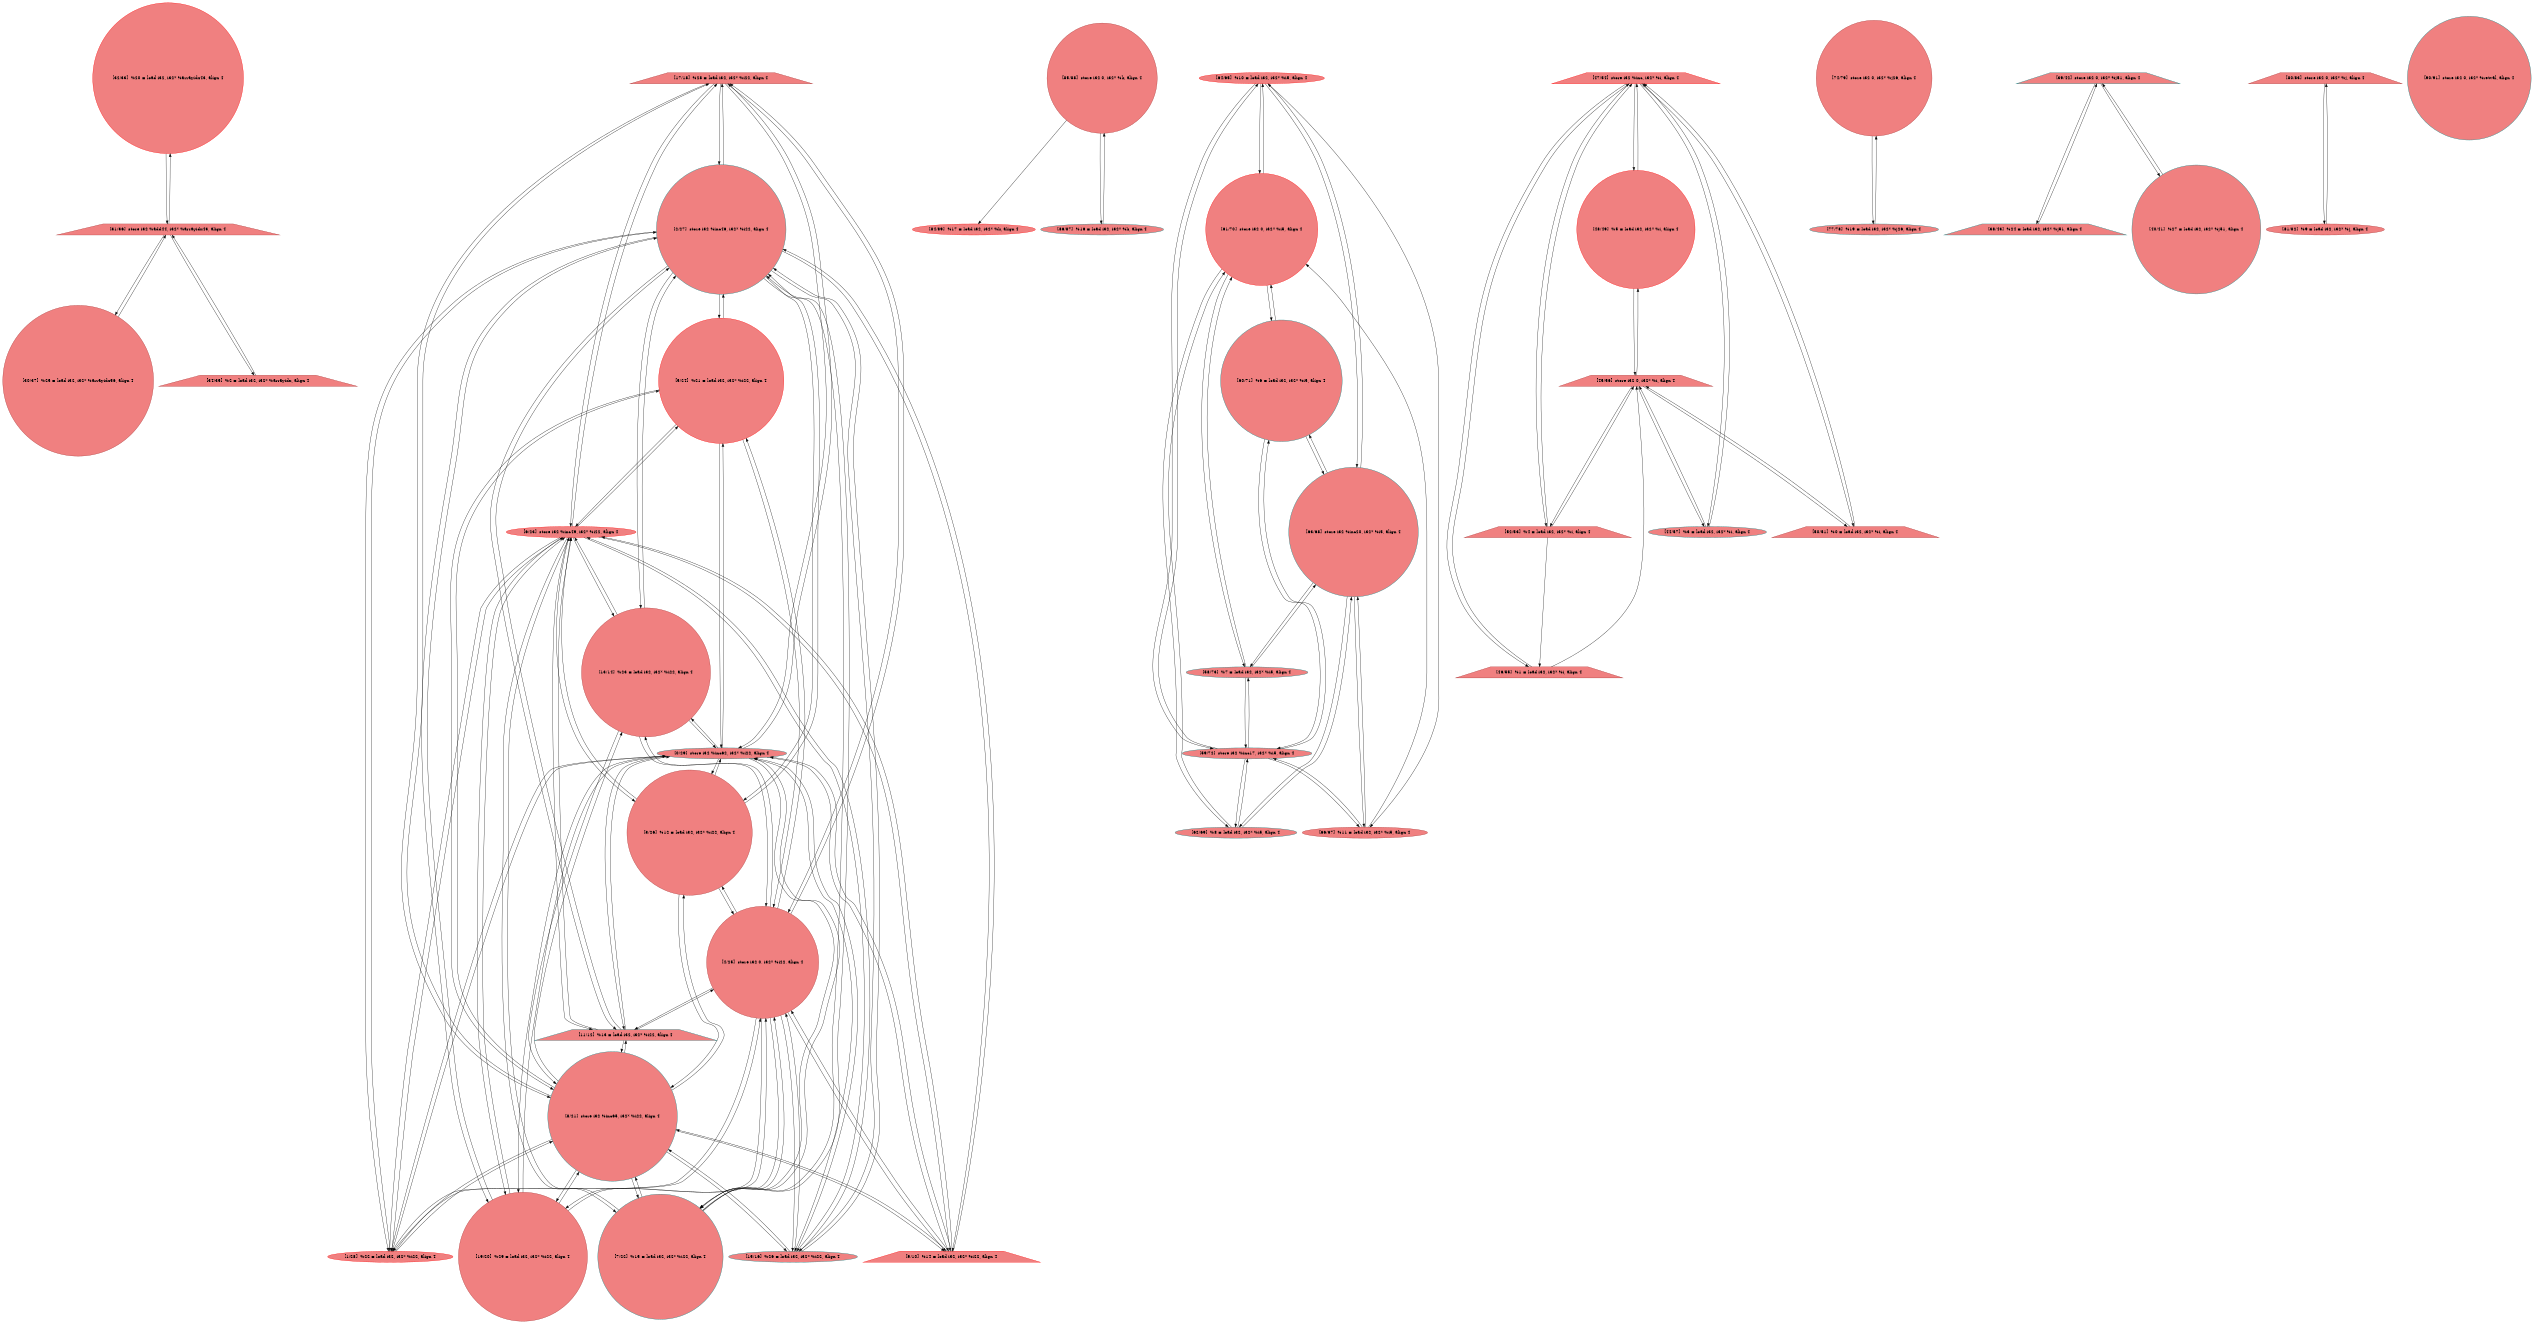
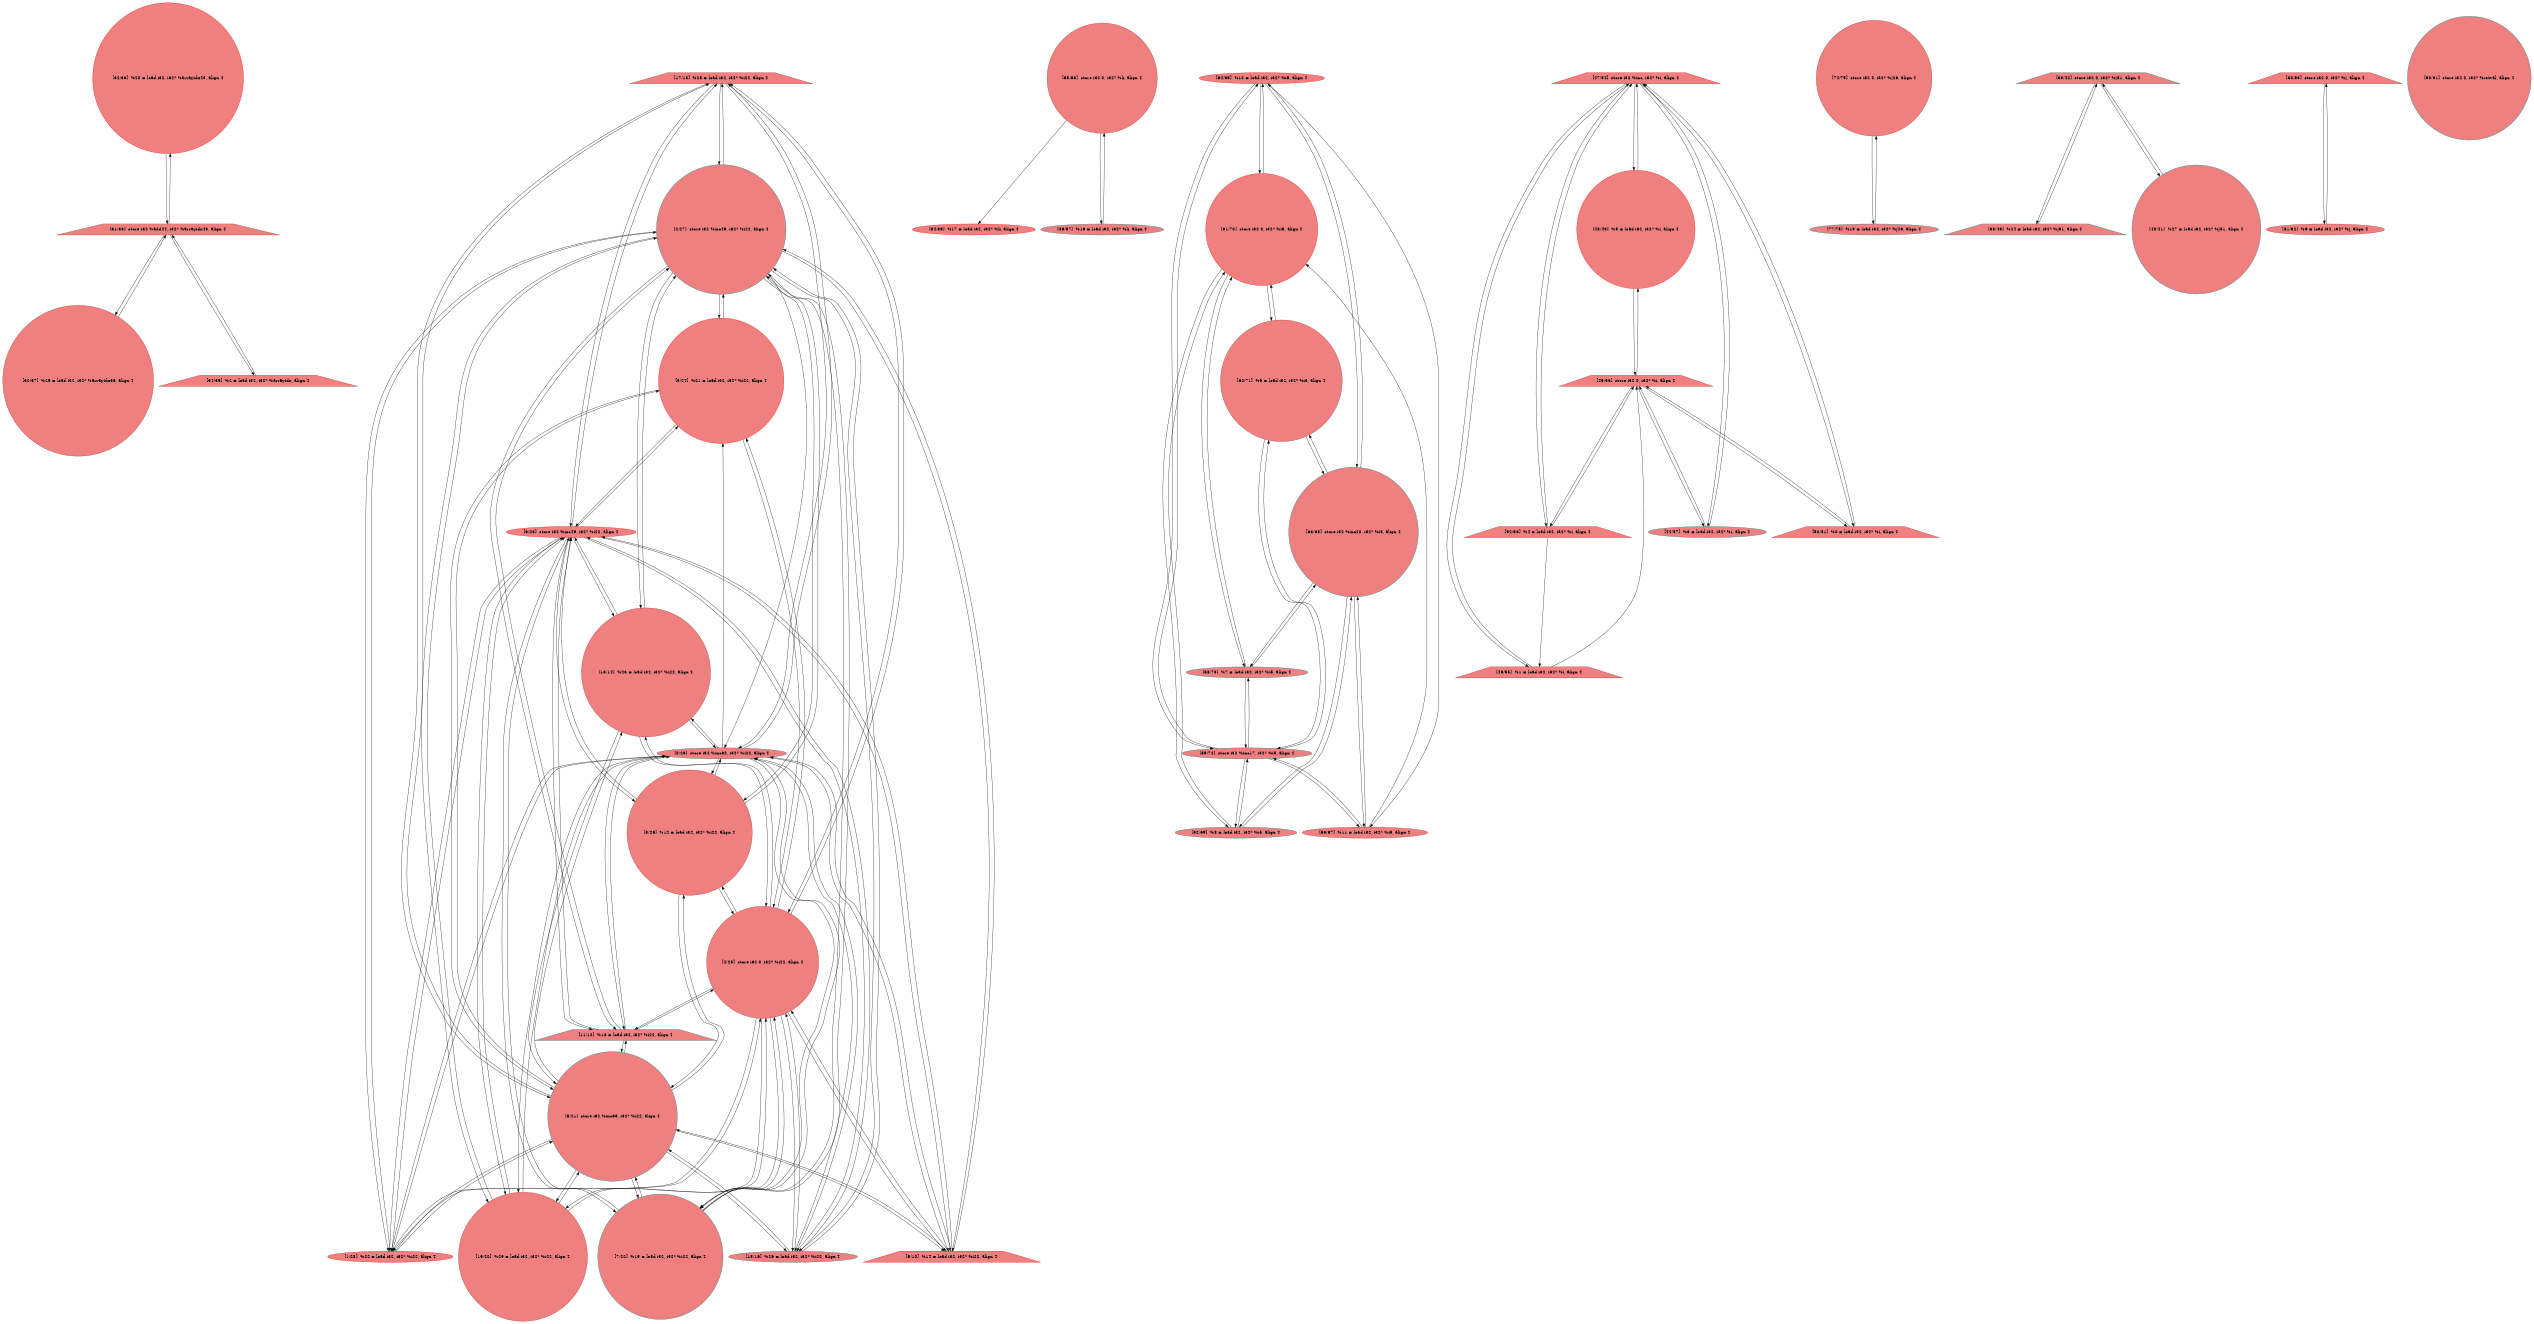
node "[60/71]  %6 = load i32, i32* %i5, align 4": color teal -> brown
edge "[5/24]  %21 = load i32, i32* %i22, align 4" -> "[0/29]  store i32 %inc62, i32* %i22, align 4": now "[2/27]  store i32 %inc46, i32* %i22, align 4" -> "[0/29]  store i32 %inc62, i32* %i22, align 4"
